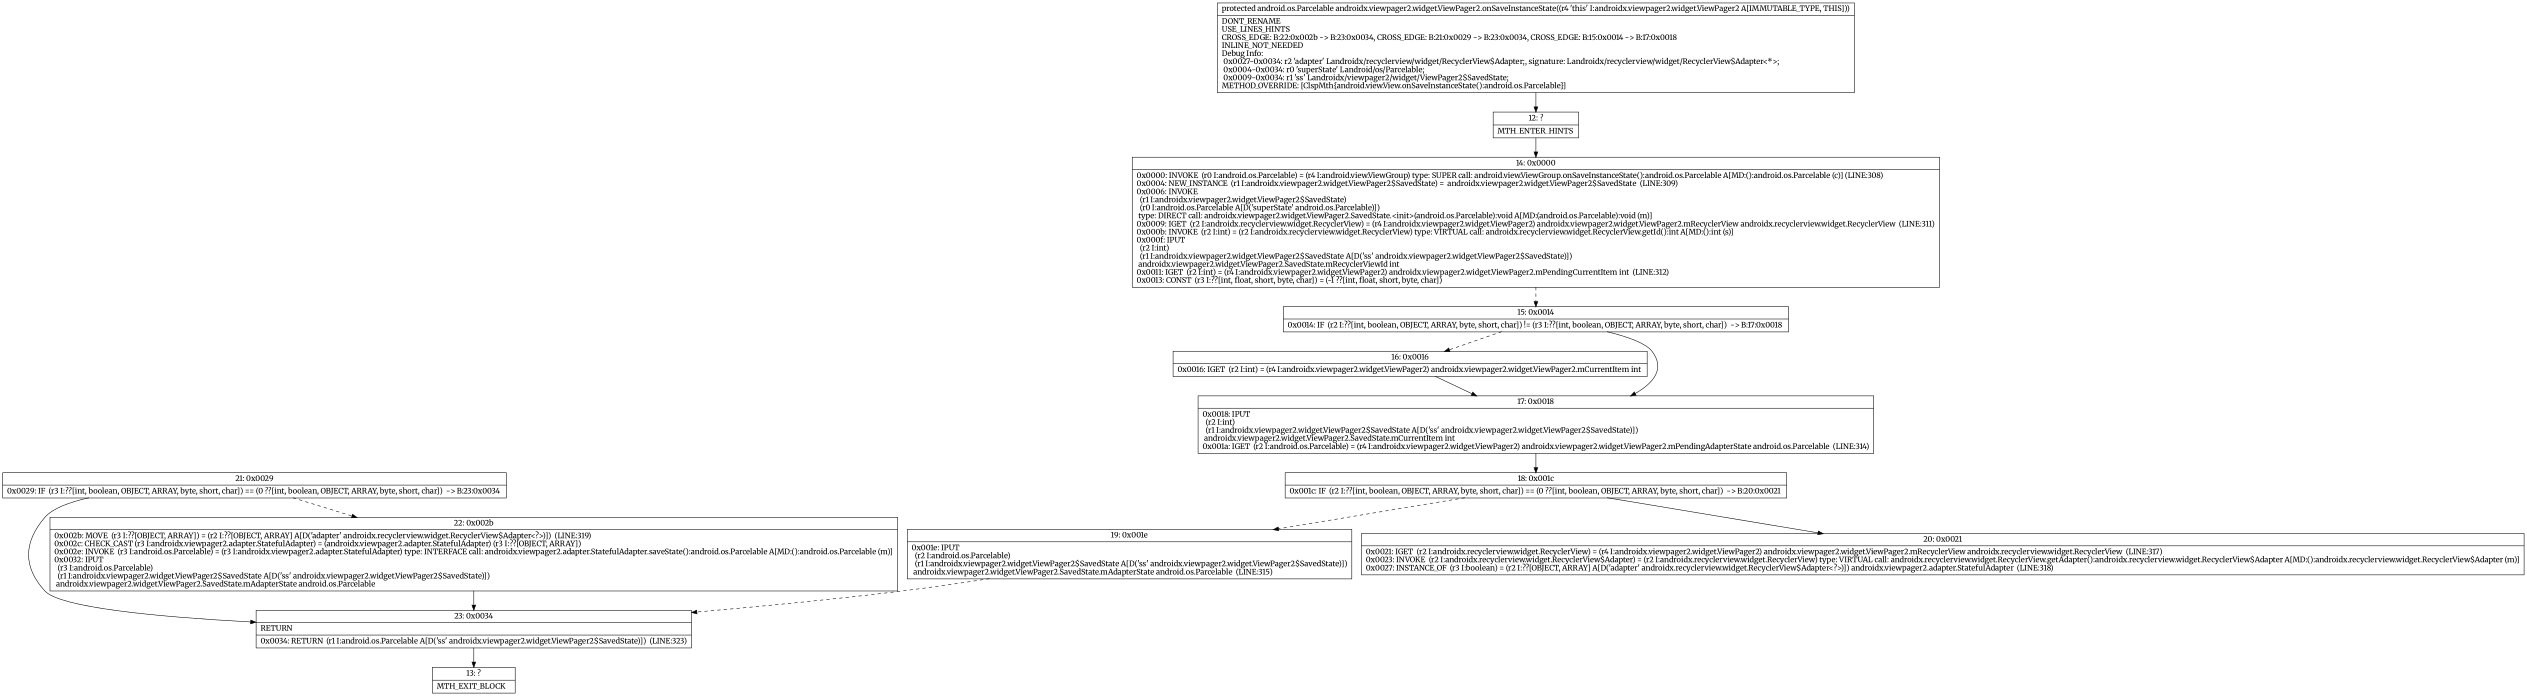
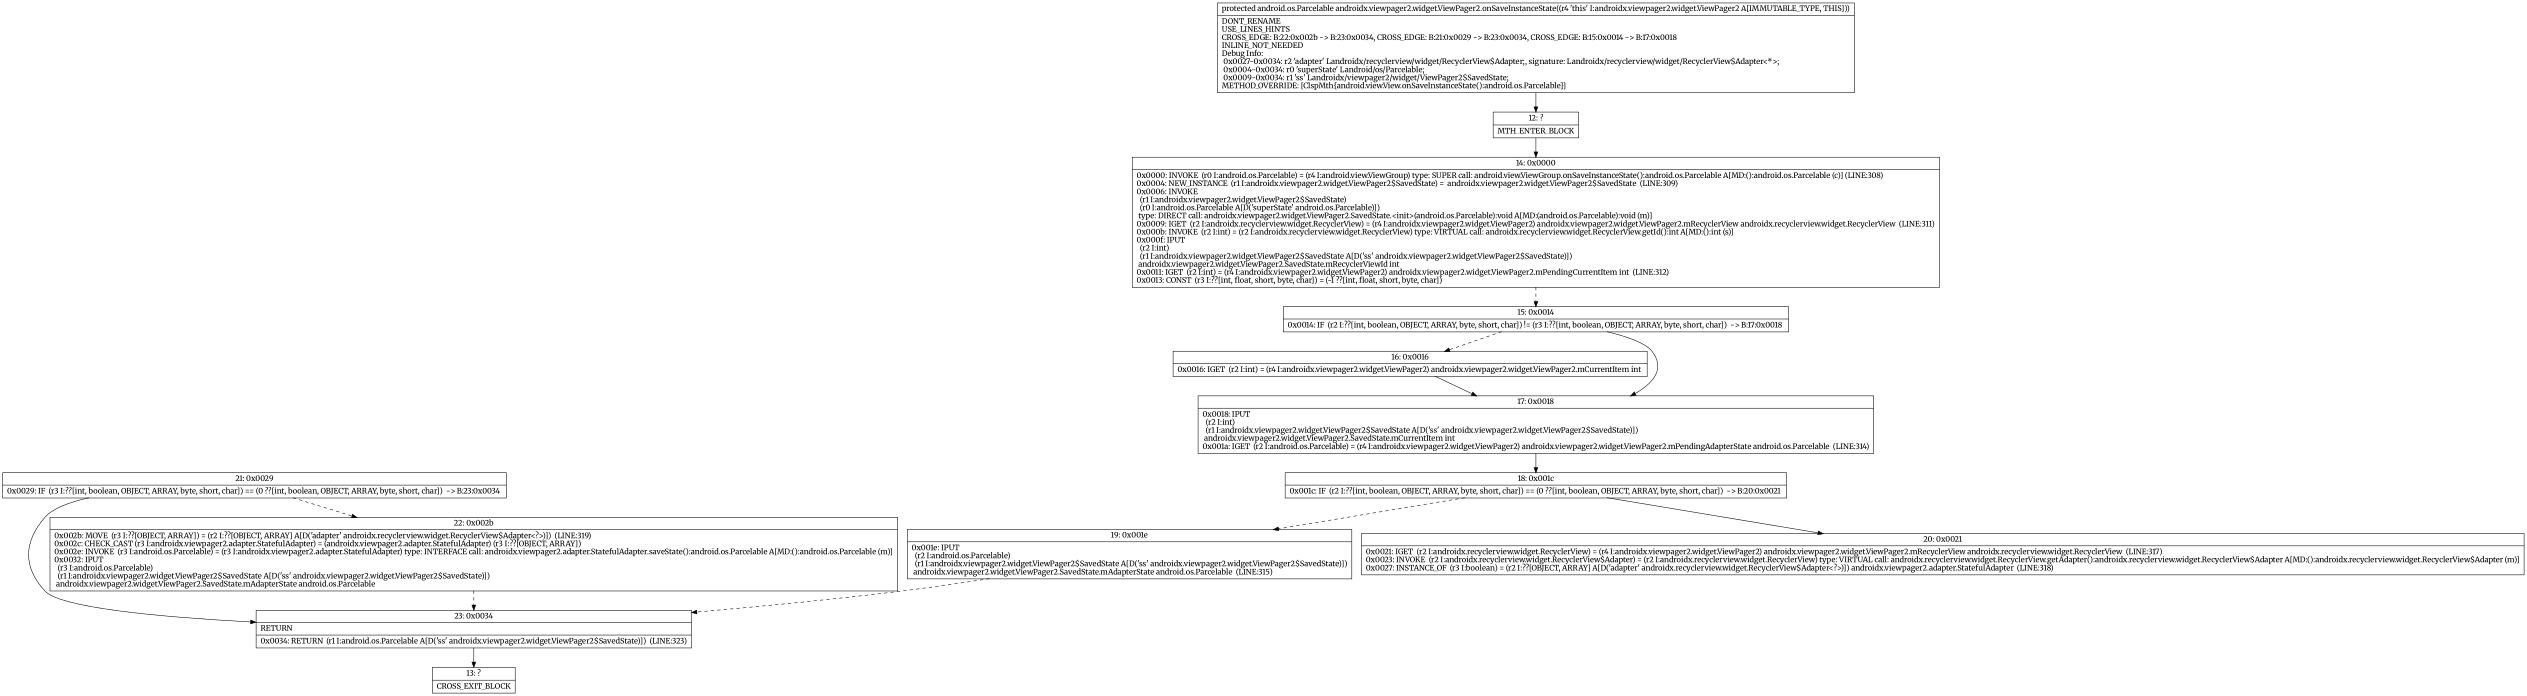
node "12: ?": text "MTH_ENTER_HINTS" -> "MTH_ENTER_BLOCK"
edge "22: 0x002b" -> "23: 0x0034": style solid -> dashed
node "13: ?": text "MTH_EXIT_BLOCK" -> "CROSS_EXIT_BLOCK"
